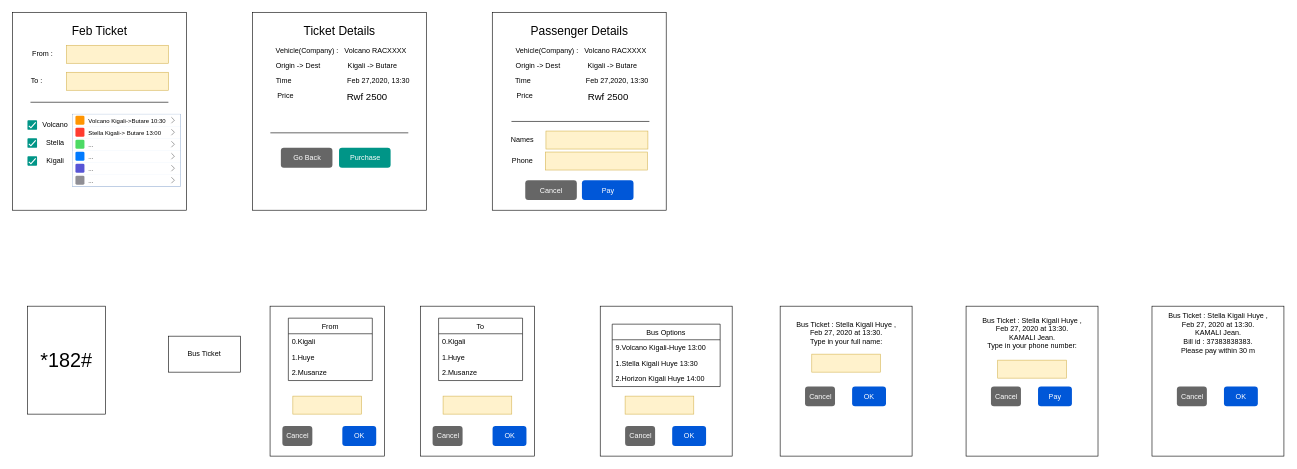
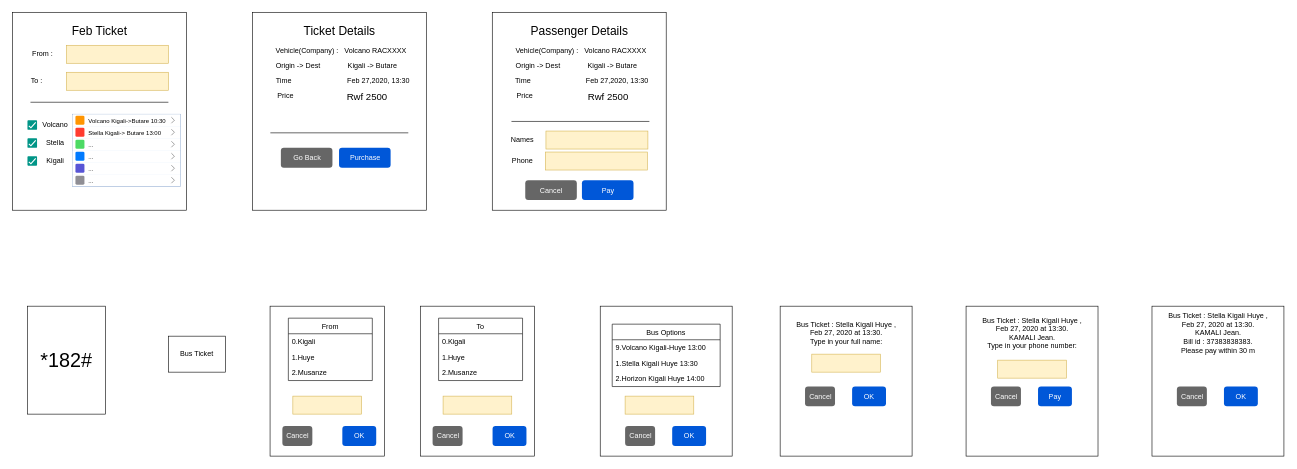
node "Purchase": fillcolor #009587 -> #0057d8
node "Bus Ticket": size 72x36 -> 57x36
